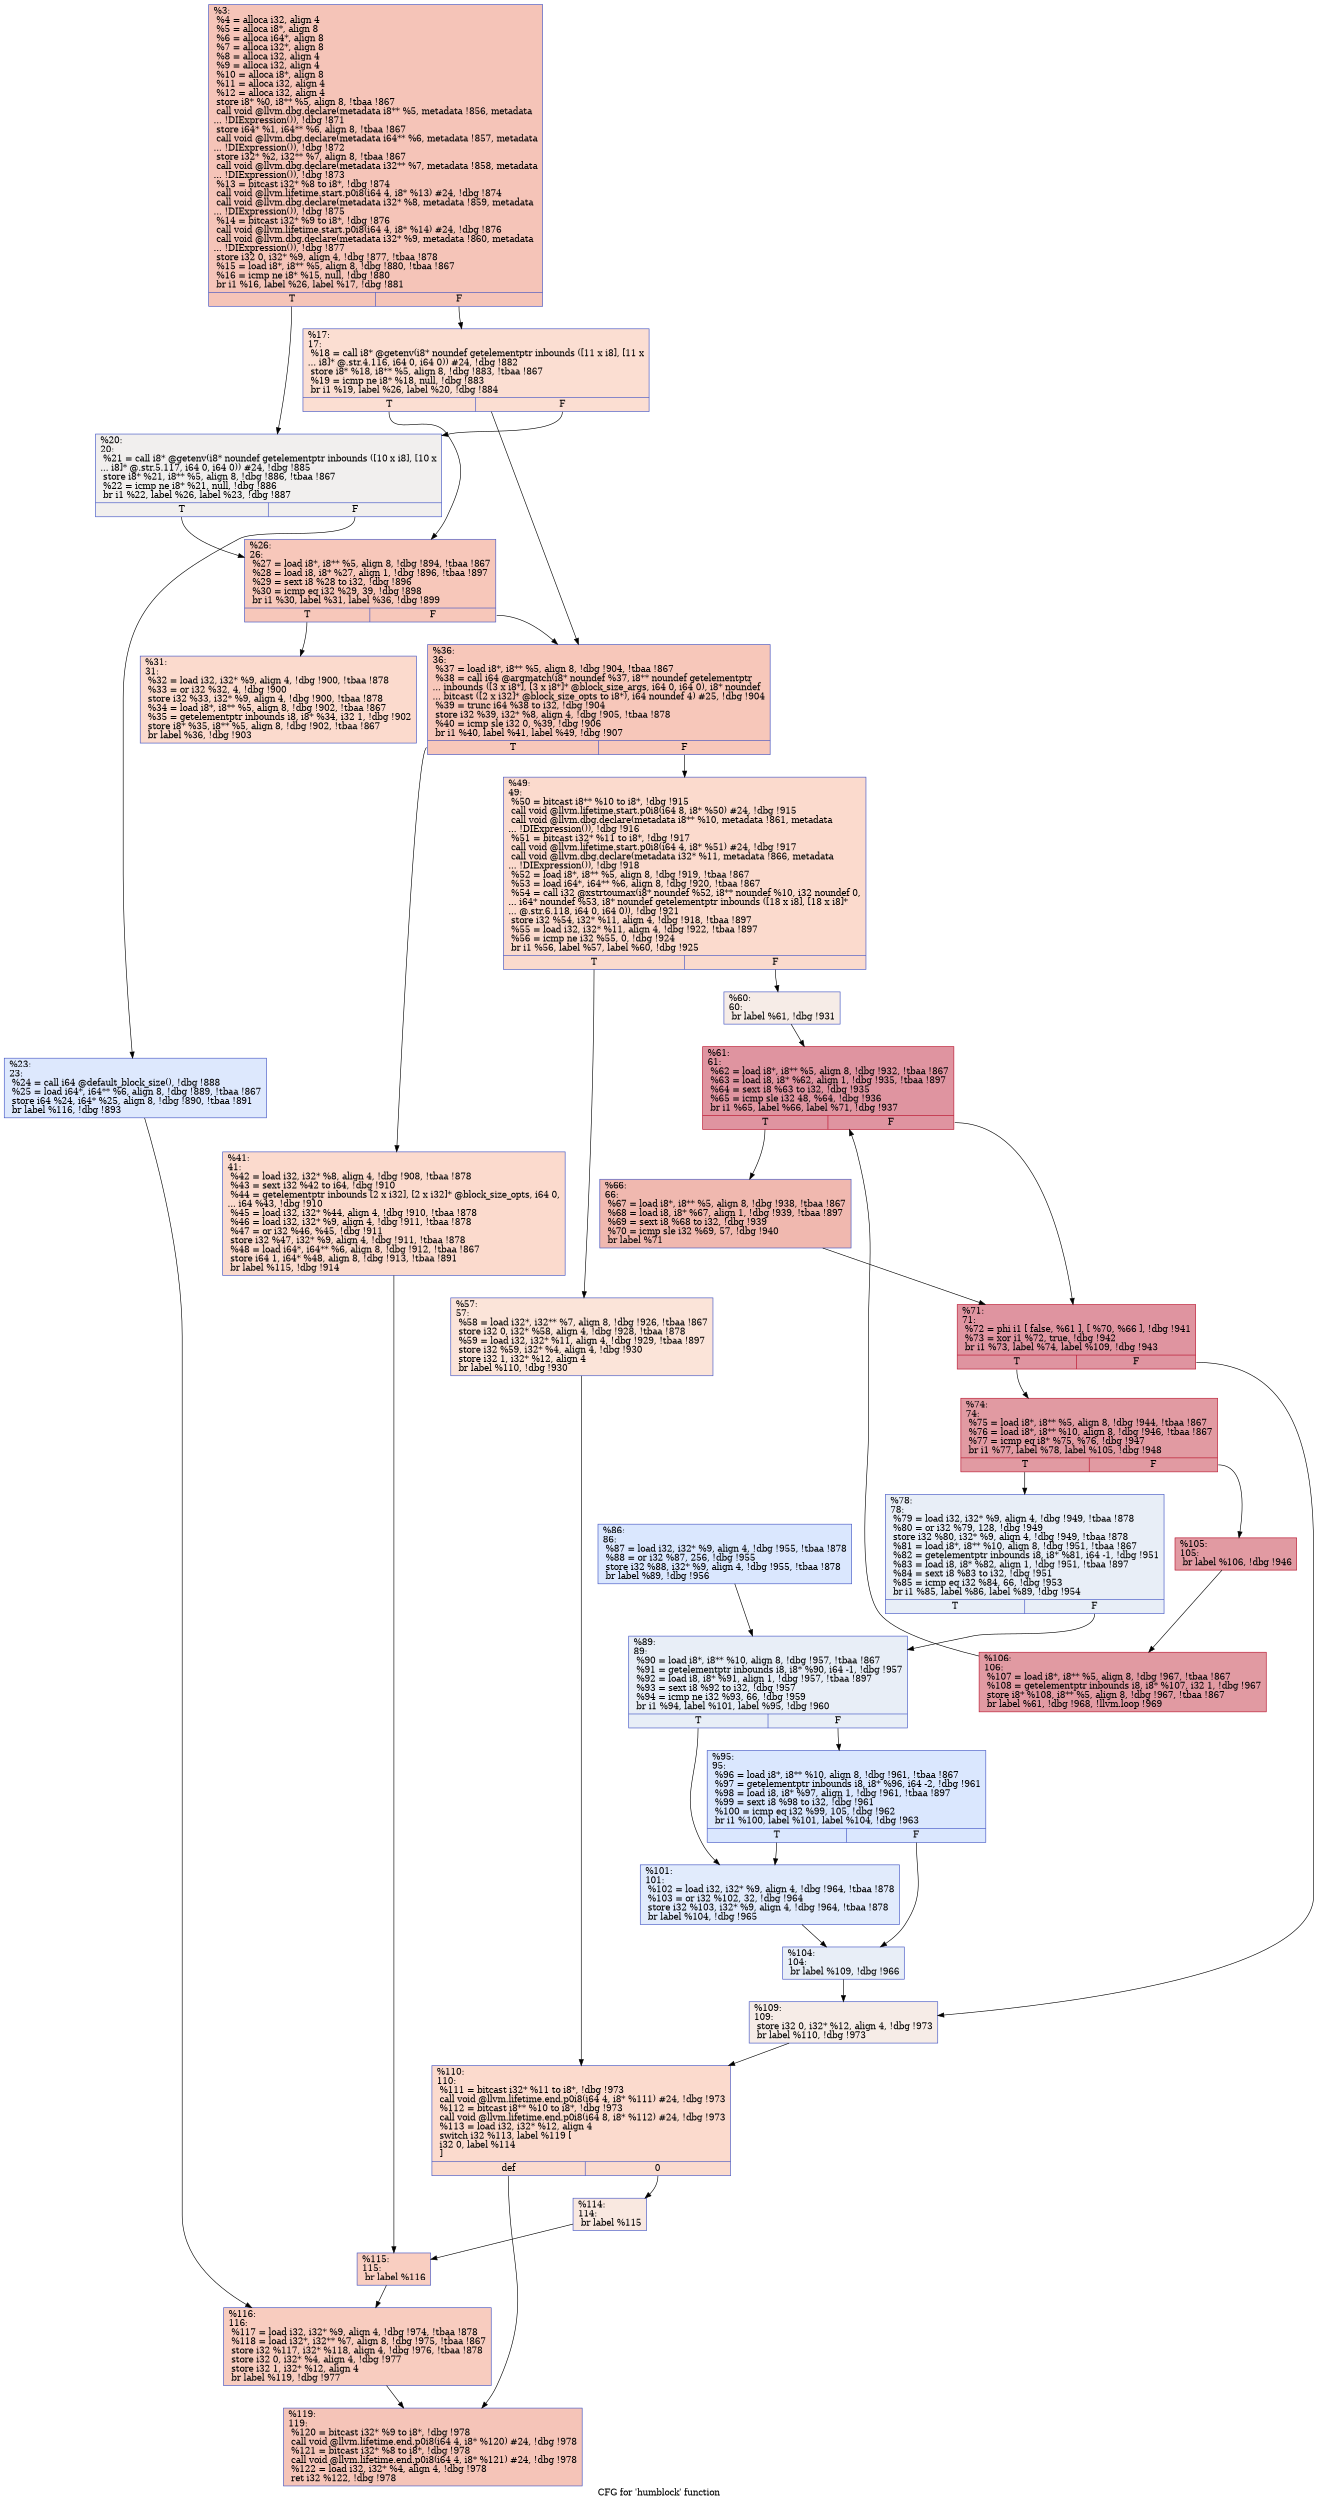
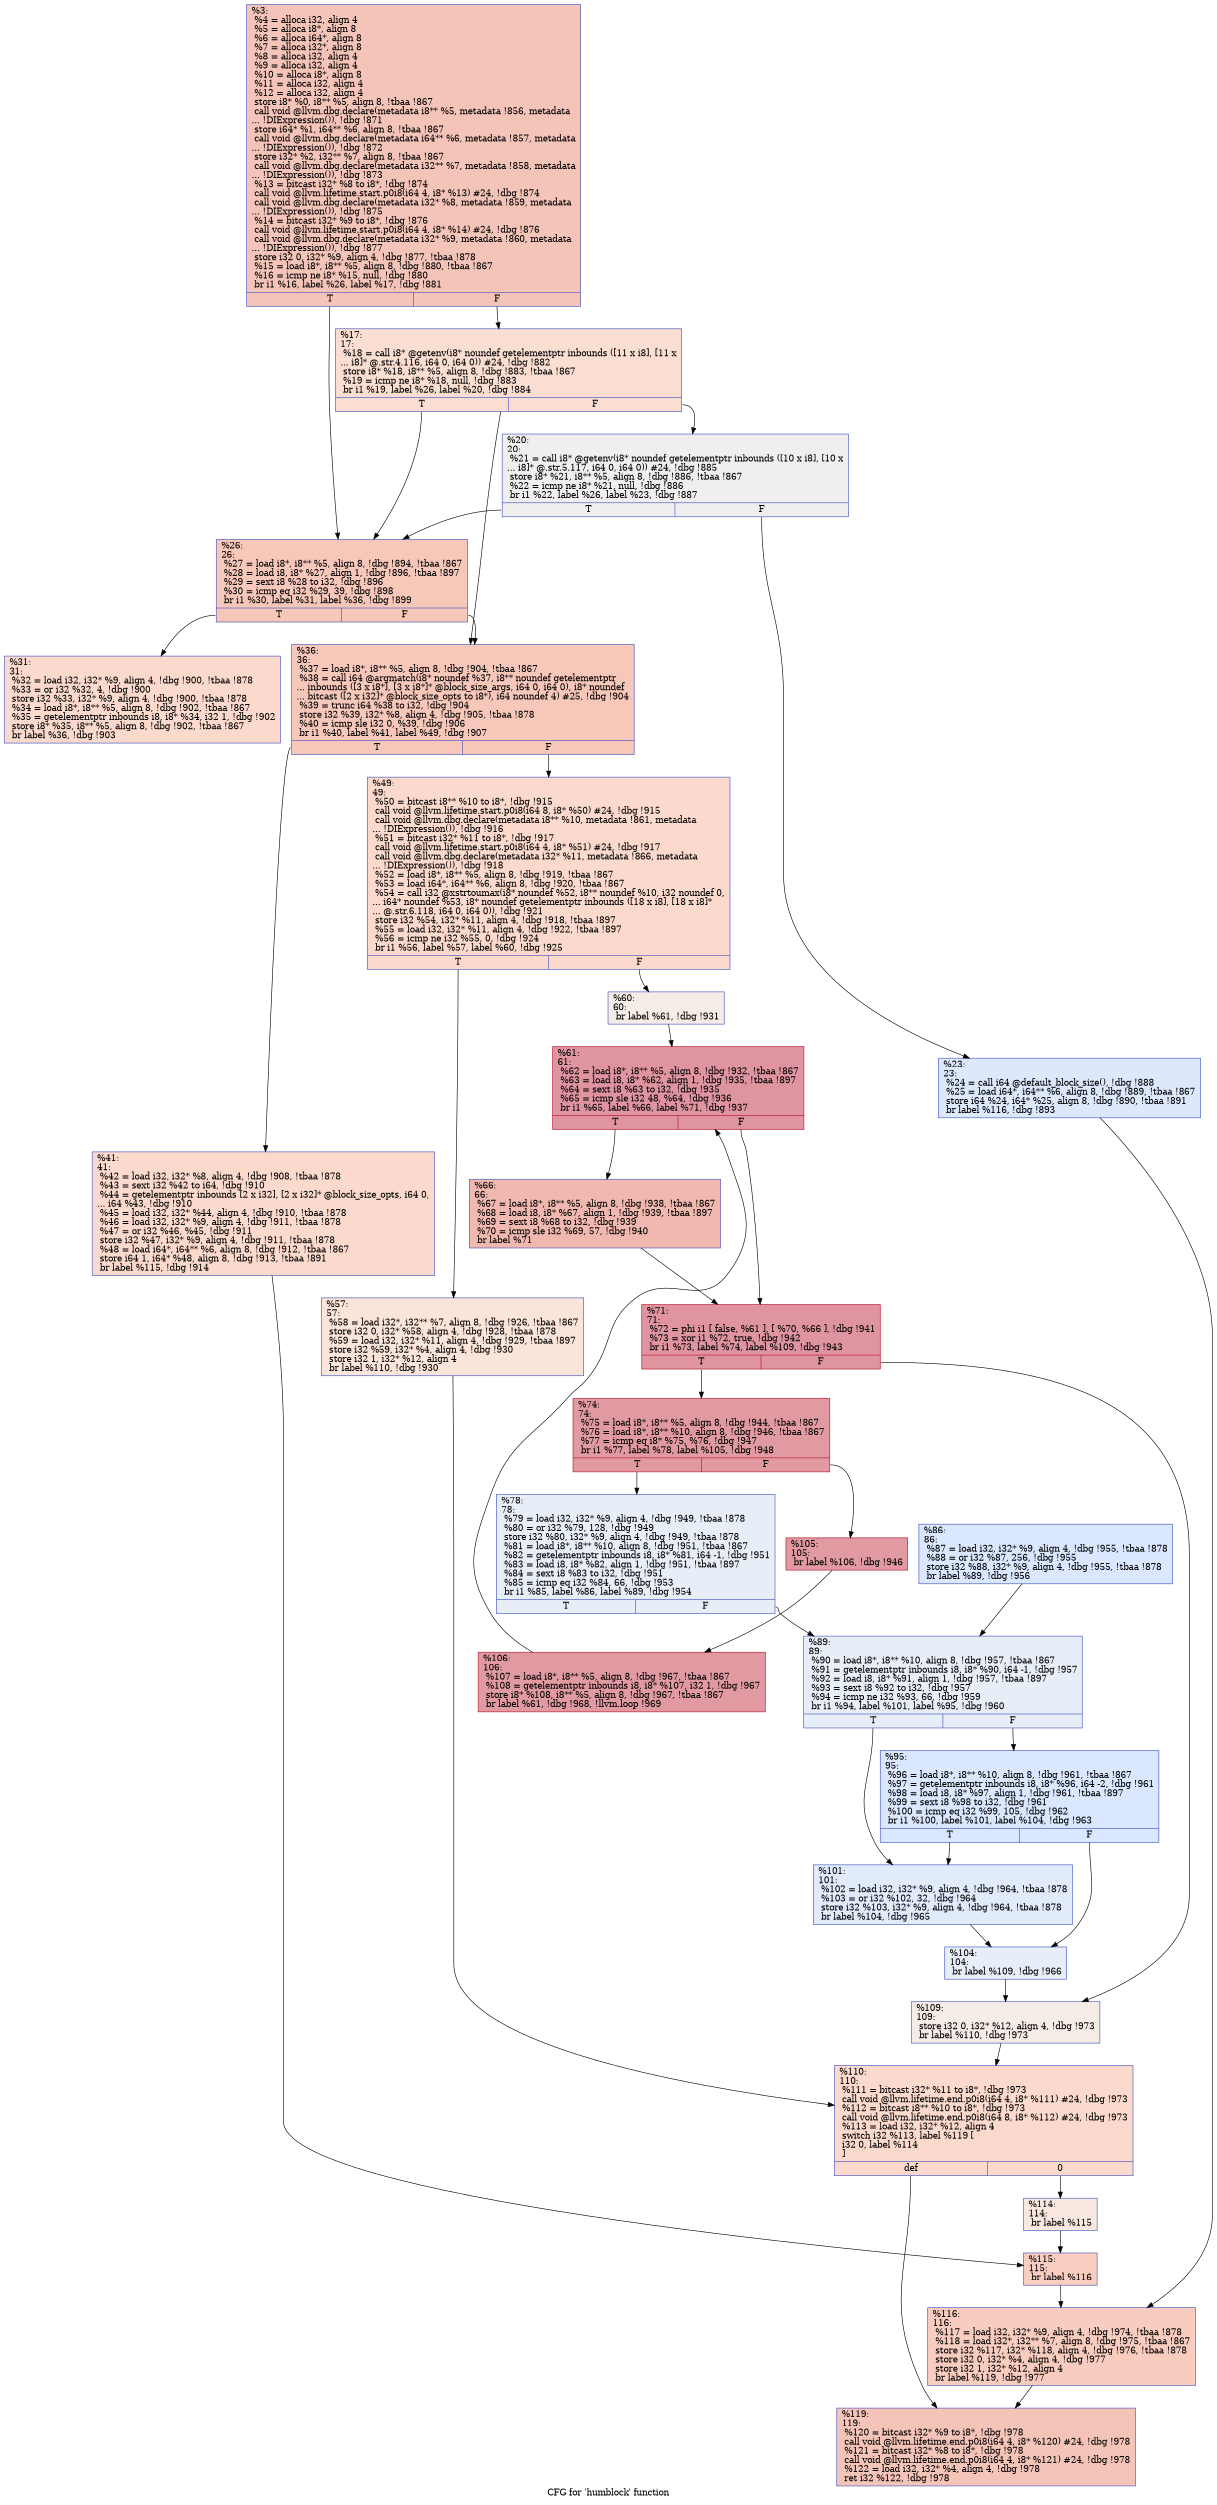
edge "%3:" -> "%20:": now "%3:" -> "%26:"
